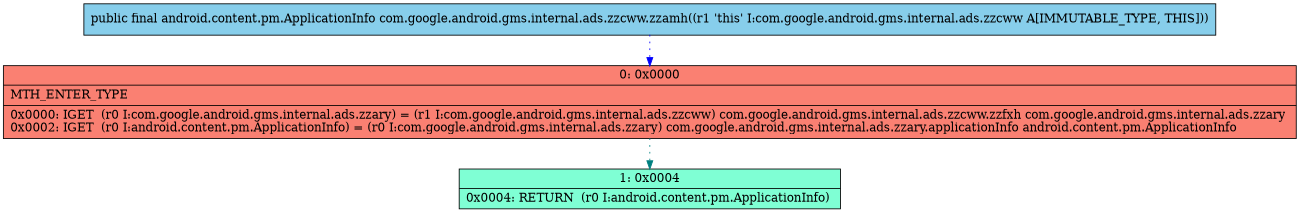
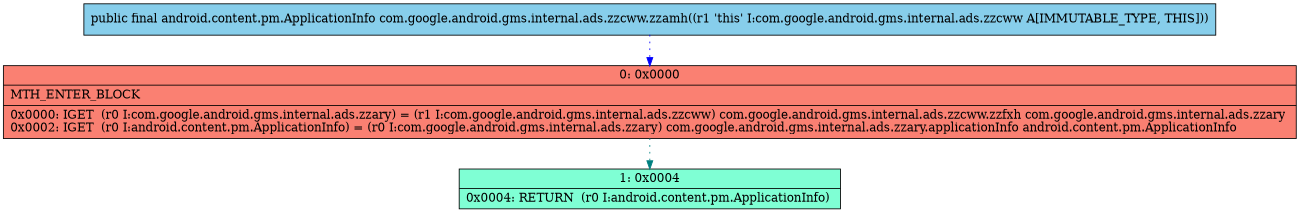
node "0: 0x0000": text "MTH_ENTER_TYPE" -> "MTH_ENTER_BLOCK"
